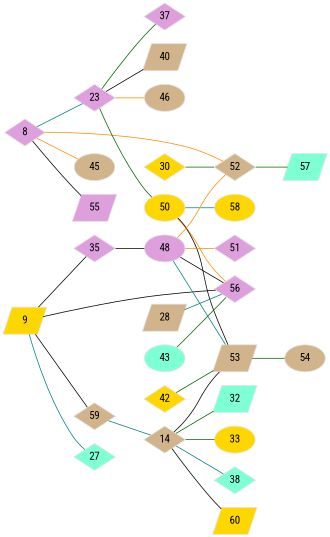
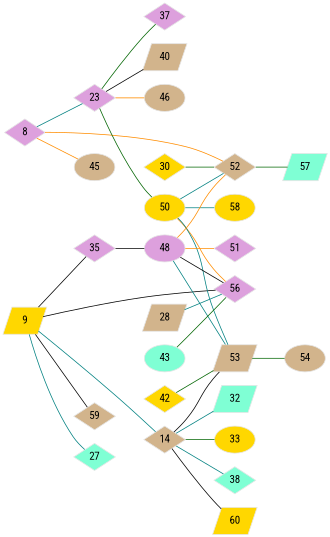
edge "52" -- "50": added
node "55": removed
edge "50" -- "53": color black -> teal
edge "32" -- "14": color darkgreen -> teal
edge "59" -- "14": now "9" -- "14"
